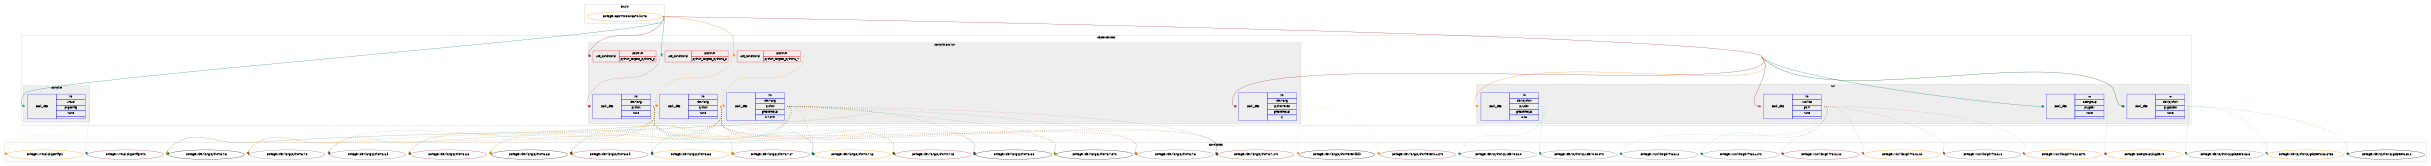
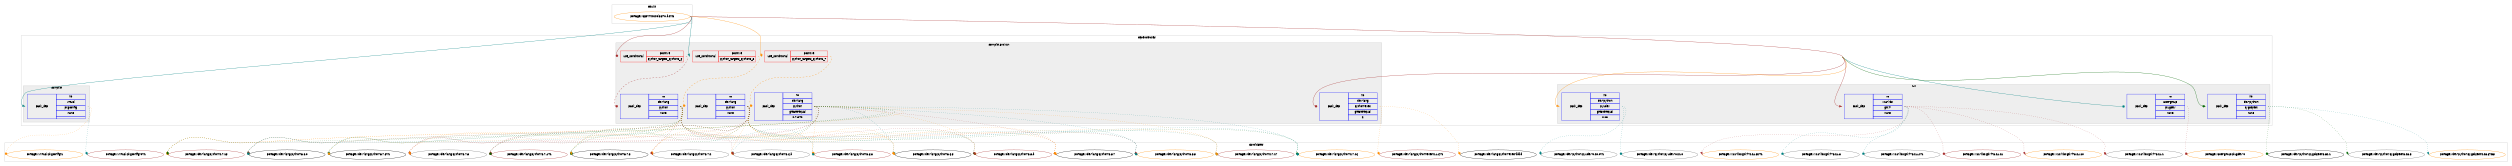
node "portage://dev-lang/python-3.5.7": added
